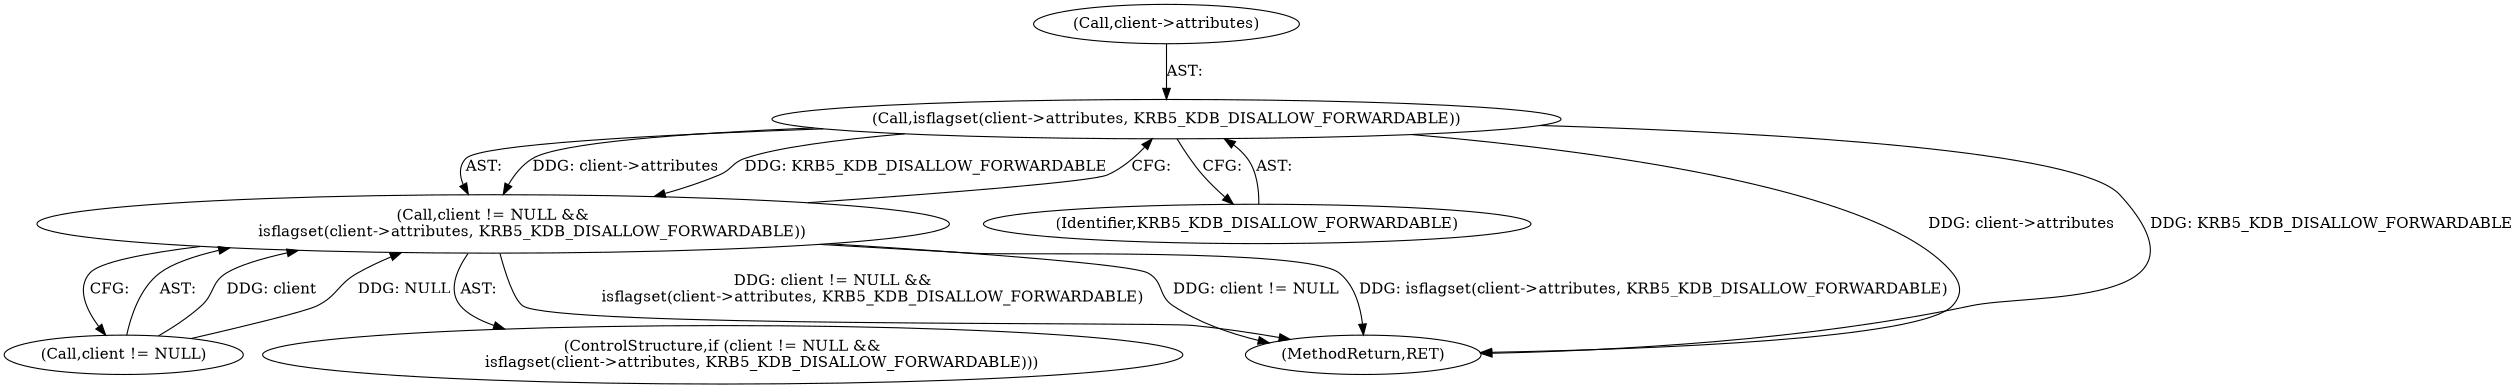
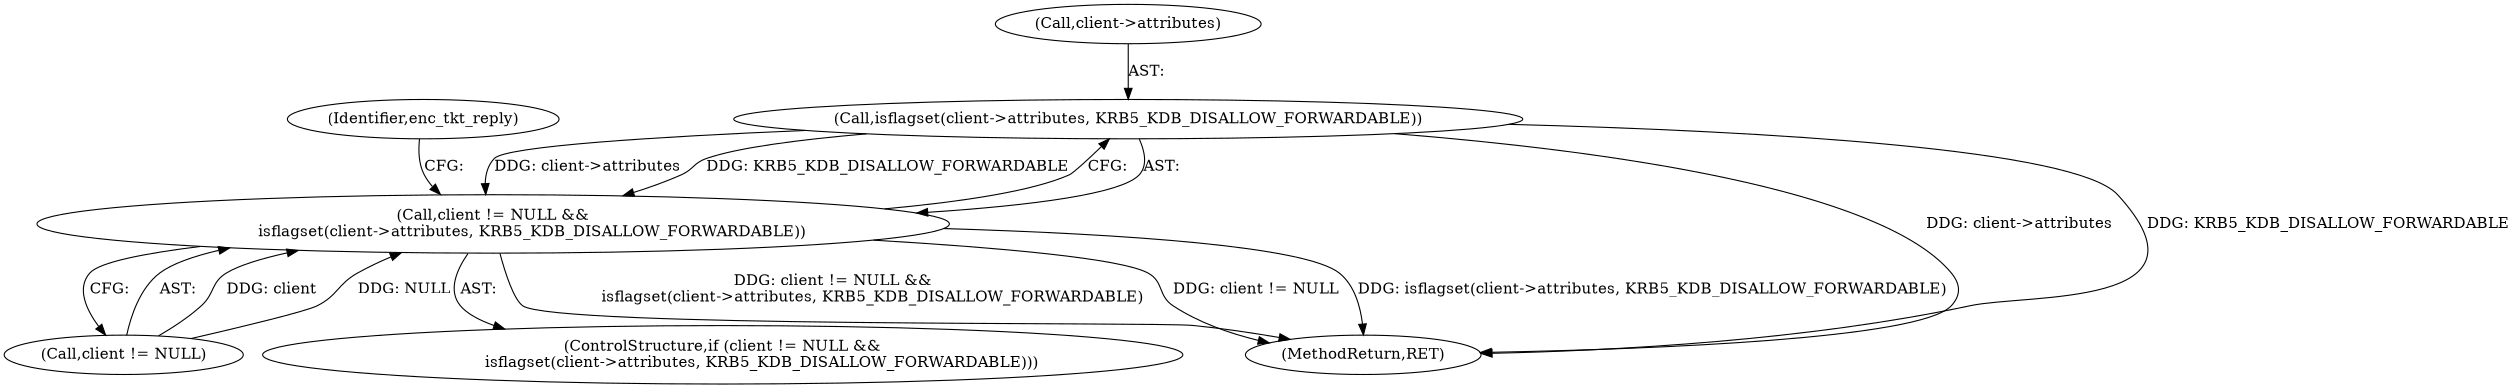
node "(Identifier,enc_tkt_reply)": added
node "(Identifier,KRB5_KDB_DISALLOW_FORWARDABLE)": removed
